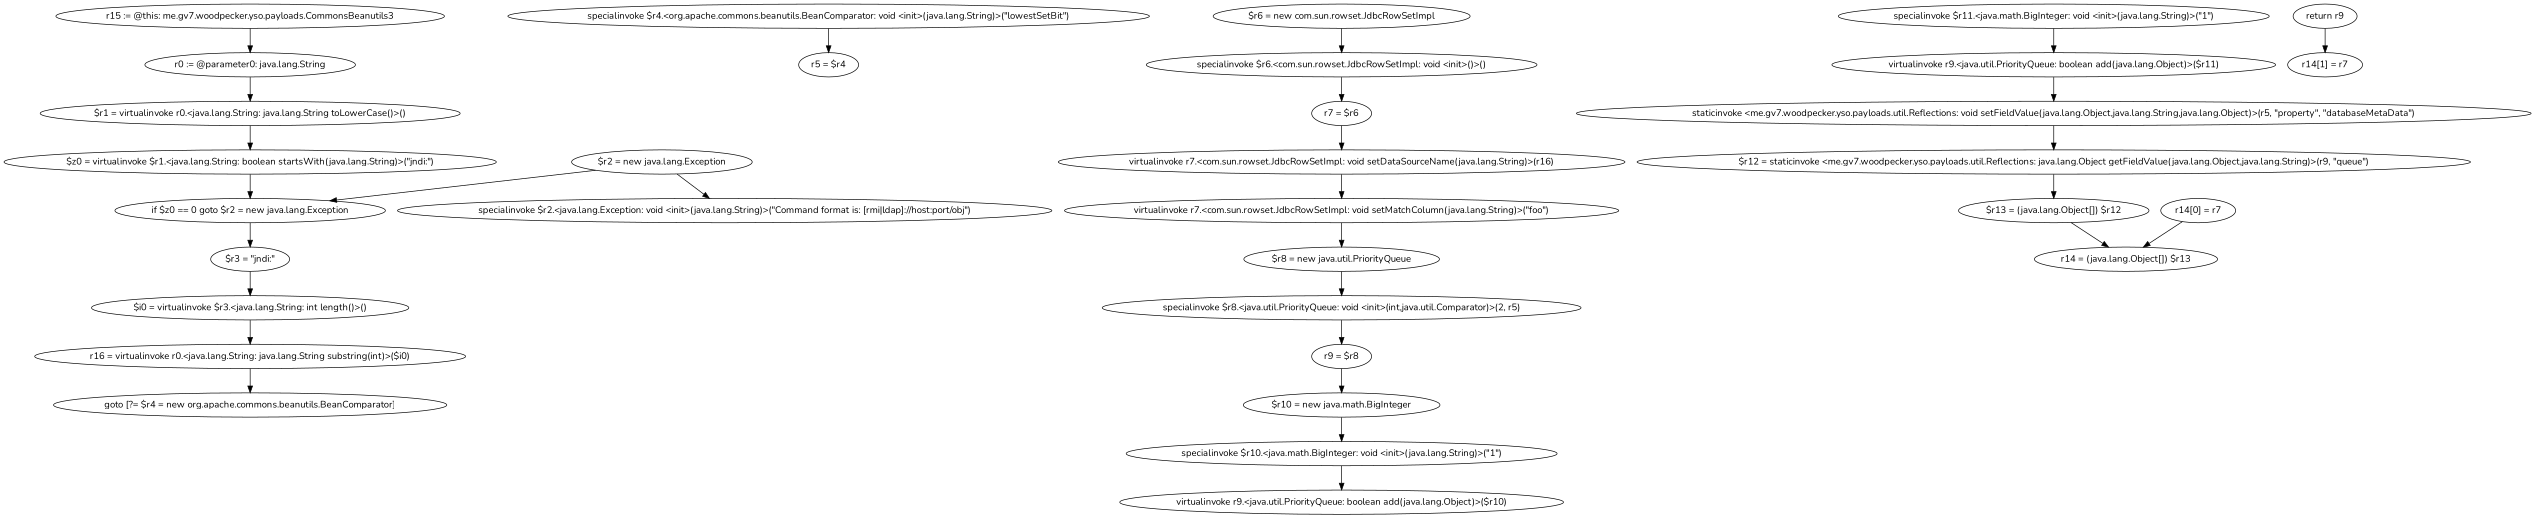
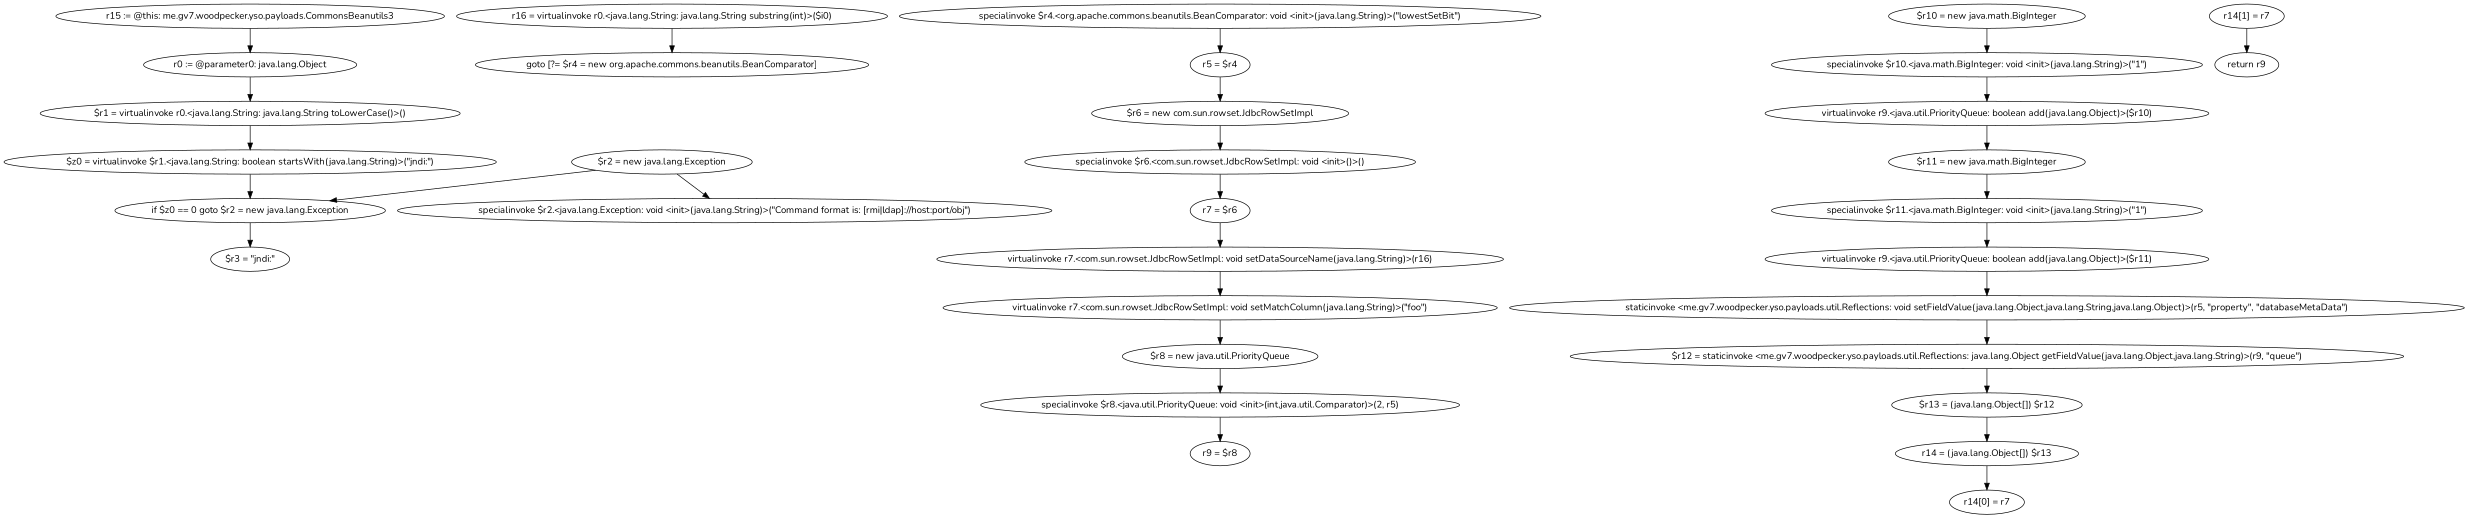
edge "return r9" -> "r14[1] = r7": reversed
node "r0 := @parameter0: java.lang.String": label "r0 := @parameter0: java.lang.String" -> "r0 := @parameter0: java.lang.Object"
edge "r5 = $r4" -> "$r6 = new com.sun.rowset.JdbcRowSetImpl": added
node "$r11 = new java.math.BigInteger": added
edge "r14[0] = r7" -> "r14 = (java.lang.Object[]) $r13": reversed
node "$i0 = virtualinvoke $r3.<java.lang.String: int length()>()": removed
edge "r9 = $r8" -> "$r10 = new java.math.BigInteger": removed
